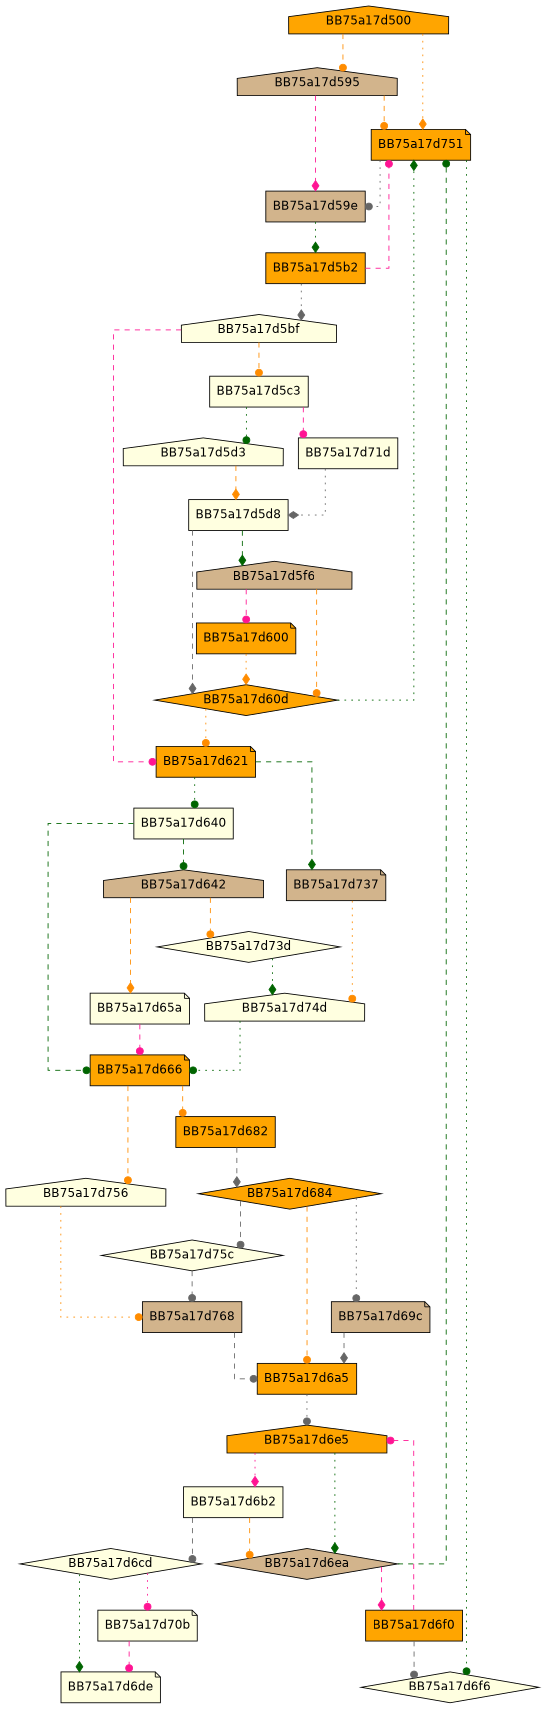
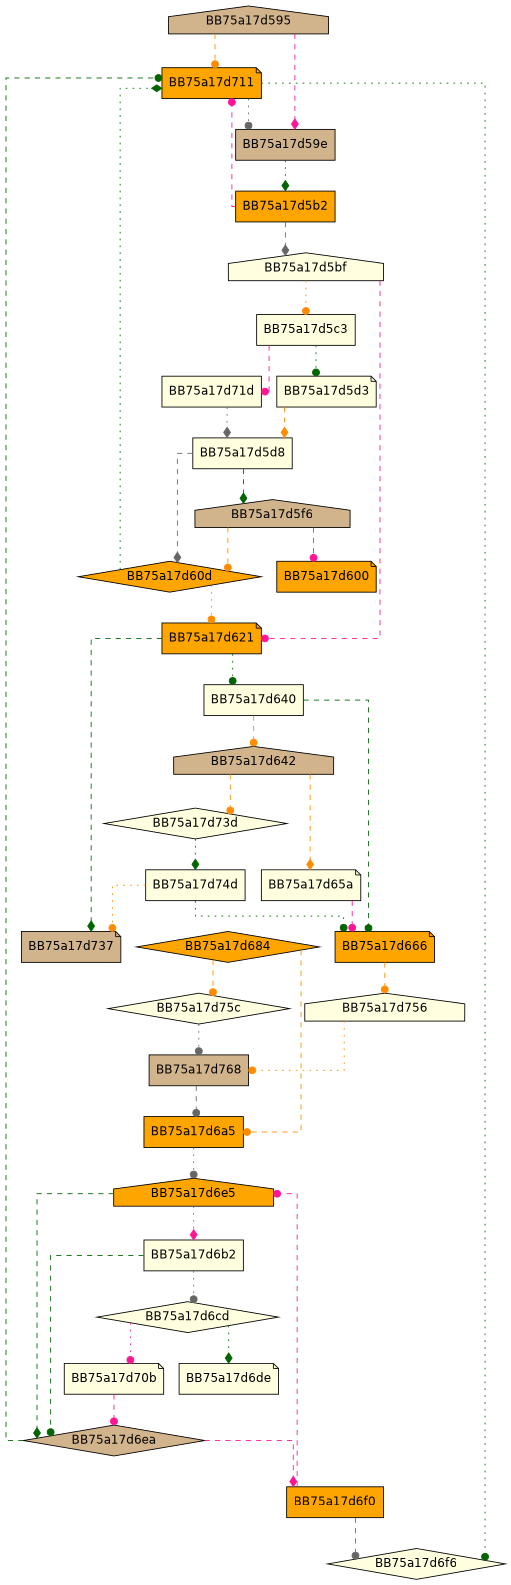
node "BB75a17d500": removed
node "BB75a17d751": label "BB75a17d751" -> "BB75a17d711"
edge "BB75a17d5b2" -> "BB75a17d5bf": style dotted -> dashed
edge "BB75a17d5bf" -> "BB75a17d5c3": style dashed -> dotted
node "BB75a17d5d3": shape house -> note
edge "BB75a17d600" -> "BB75a17d60d": removed
edge "BB75a17d640" -> "BB75a17d642": color darkgreen -> darkorange
edge "BB75a17d737" -> "BB75a17d74d": reversed
node "BB75a17d74d": shape house -> box
node "BB75a17d682": removed
edge "BB75a17d684" -> "BB75a17d75c": color gray40 -> darkorange
edge "BB75a17d75c" -> "BB75a17d768": style dashed -> dotted
node "BB75a17d69c": removed
edge "BB75a17d6e5" -> "BB75a17d6ea": style dotted -> dashed
edge "BB75a17d6b2" -> "BB75a17d6ea": color darkorange -> darkgreen
edge "BB75a17d6b2" -> "BB75a17d6cd": style dashed -> dotted
edge "BB75a17d70b" -> "BB75a17d6de": now "BB75a17d70b" -> "BB75a17d6ea"
